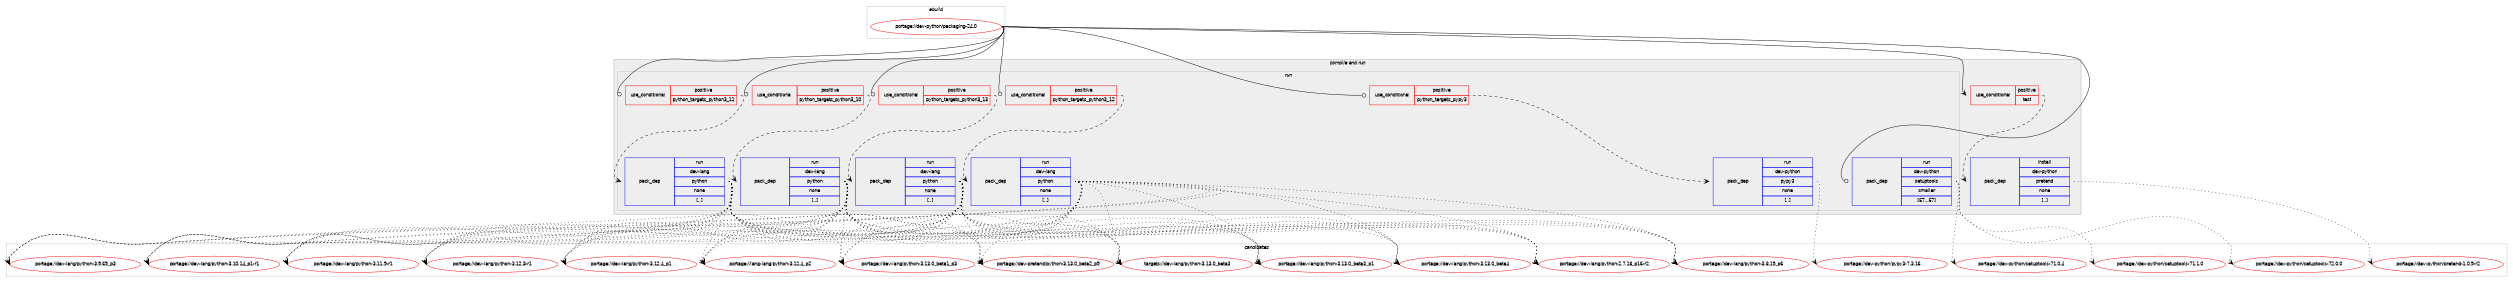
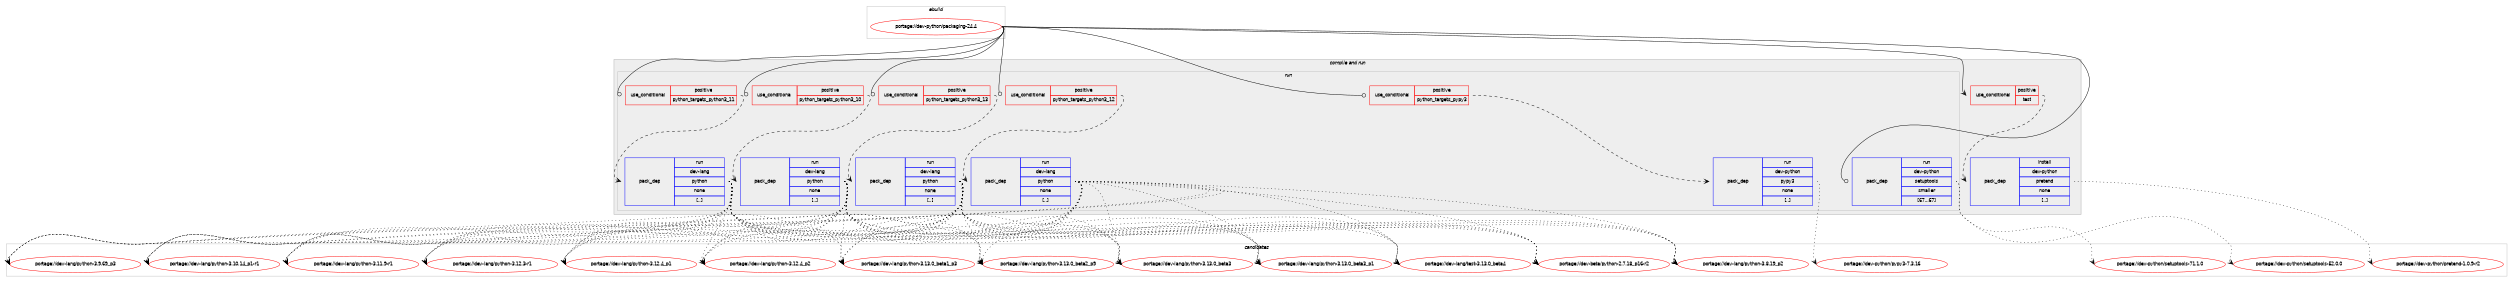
node "portage://dev-python/packaging-24.0": label "portage://dev-python/packaging-24.0" -> "portage://dev-python/packaging-24.4"
node "portage://lang-lang/python-3.12.4_p2": label "portage://lang-lang/python-3.12.4_p2" -> "portage://dev-lang/python-3.12.4_p2"
node "portage://dev-pretend/python-3.13.0_beta2_p9": label "portage://dev-pretend/python-3.13.0_beta2_p9" -> "portage://dev-lang/python-3.13.0_beta2_p9"
node "targets://dev-lang/python-3.13.0_beta3": label "targets://dev-lang/python-3.13.0_beta3" -> "portage://dev-lang/python-3.13.0_beta3"
node "portage://dev-lang/python-3.13.0_beta4": label "portage://dev-lang/python-3.13.0_beta4" -> "portage://dev-lang/test-3.13.0_beta4"
node "portage://dev-lang/python-2.7.18_p16-r2": label "portage://dev-lang/python-2.7.18_p16-r2" -> "portage://dev-beta/python-2.7.18_p16-r2"
node "portage://dev-lang/python-3.8.19_p6": label "portage://dev-lang/python-3.8.19_p6" -> "portage://dev-lang/python-3.8.19_p2"
node "portage://dev-python/setuptools-71.0.4": removed
node "portage://dev-python/setuptools-72.0.0": label "portage://dev-python/setuptools-72.0.0" -> "portage://dev-python/setuptools-52.0.0"
